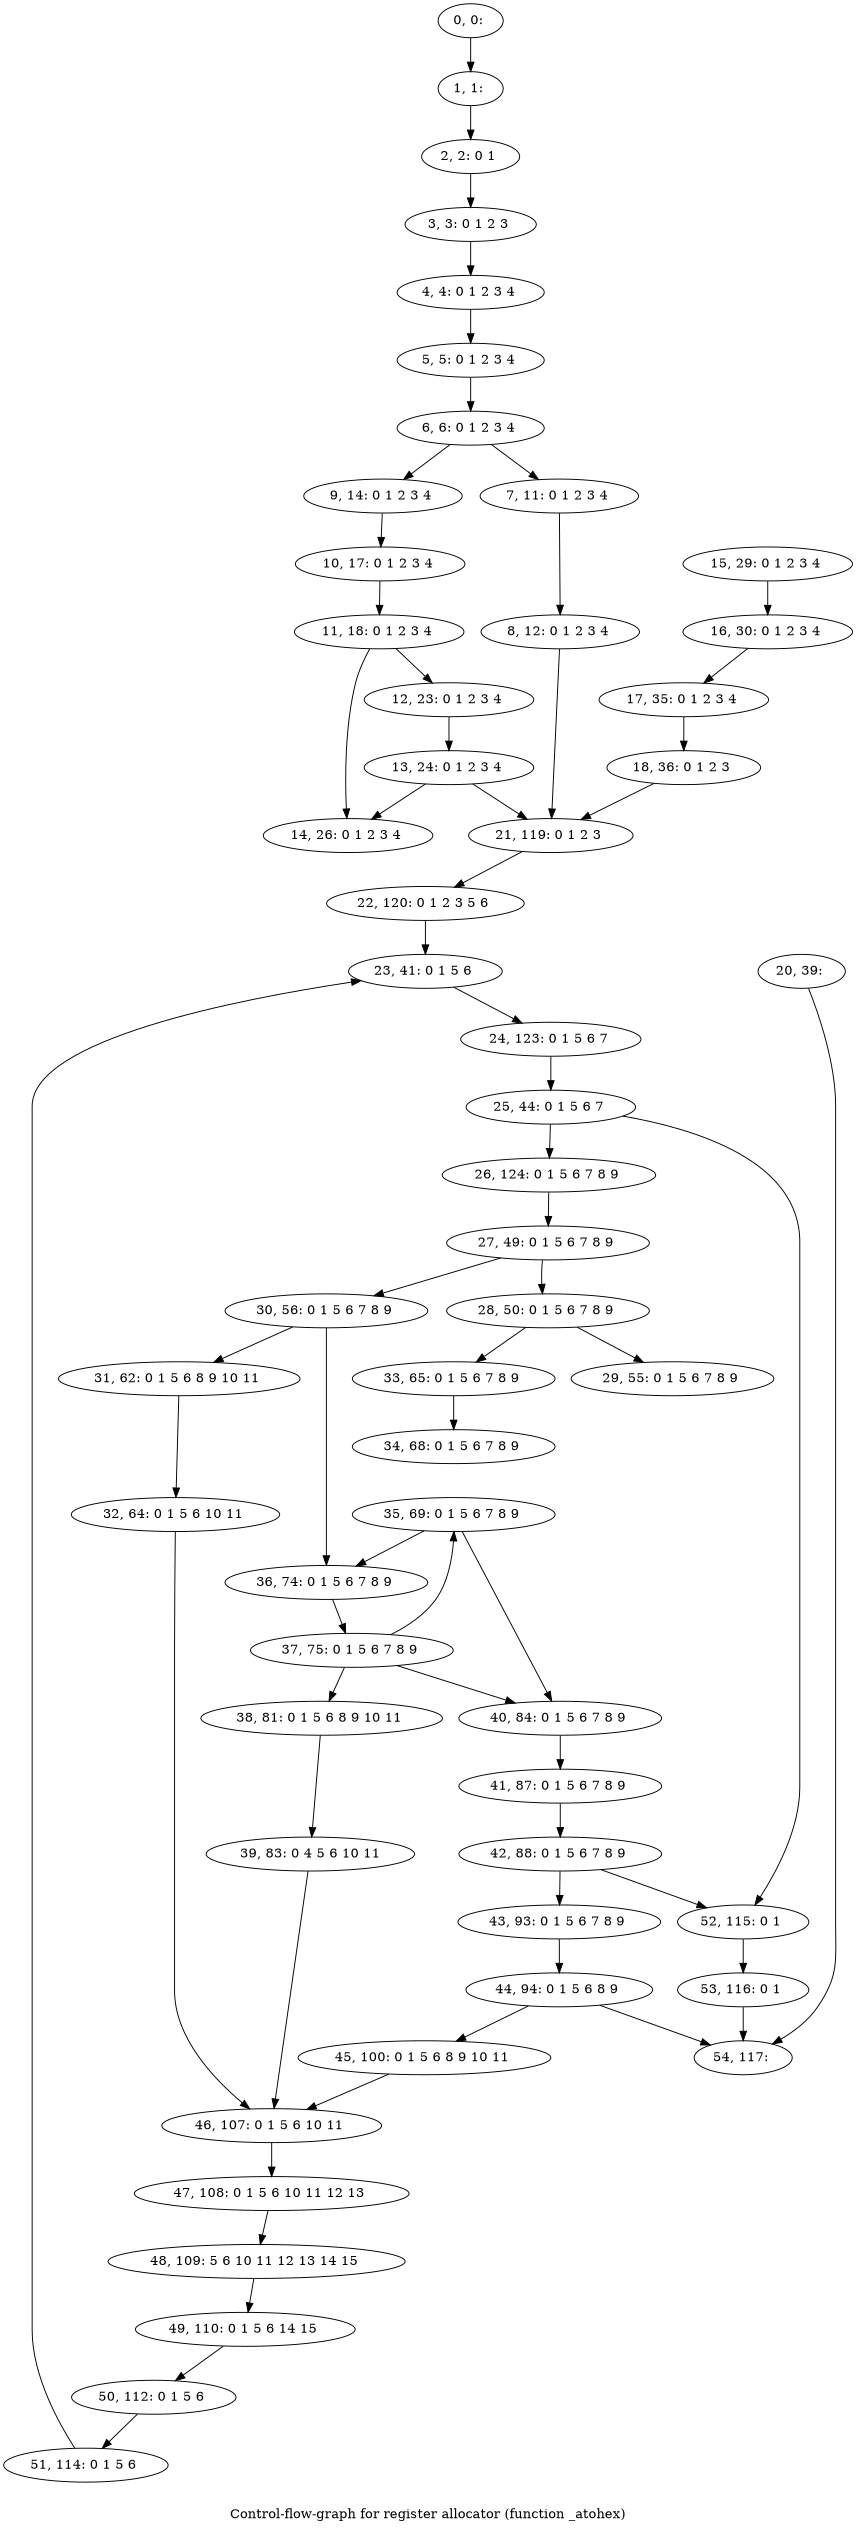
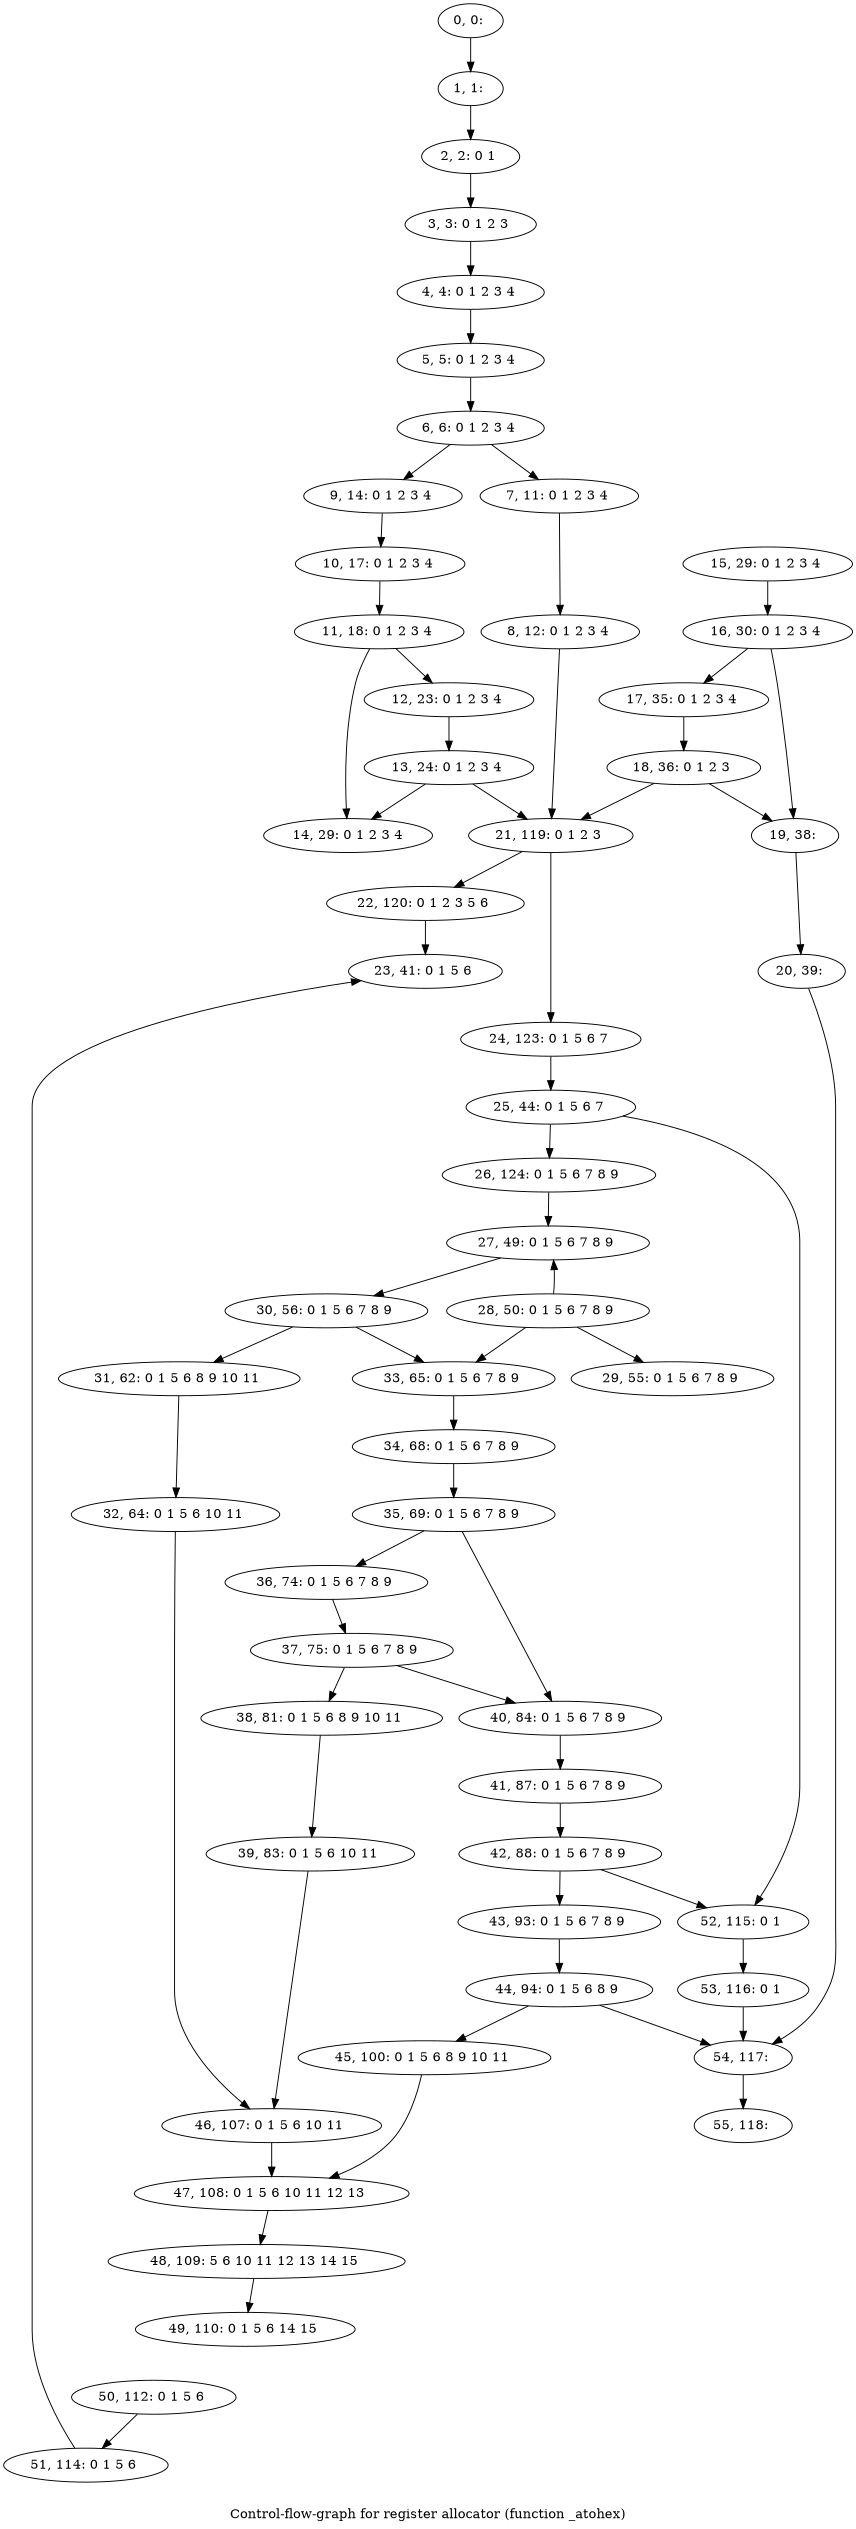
node "14, 26: 0 1 2 3 4": label "14, 26: 0 1 2 3 4" -> "14, 29: 0 1 2 3 4"
node "19, 38:": added
edge "23, 41: 0 1 5 6" -> "24, 123: 0 1 5 6 7": now "21, 119: 0 1 2 3" -> "24, 123: 0 1 5 6 7"
edge "27, 49: 0 1 5 6 7 8 9" -> "28, 50: 0 1 5 6 7 8 9": reversed
edge "30, 56: 0 1 5 6 7 8 9" -> "36, 74: 0 1 5 6 7 8 9": now "30, 56: 0 1 5 6 7 8 9" -> "33, 65: 0 1 5 6 7 8 9"
edge "37, 75: 0 1 5 6 7 8 9" -> "35, 69: 0 1 5 6 7 8 9": now "34, 68: 0 1 5 6 7 8 9" -> "35, 69: 0 1 5 6 7 8 9"
node "39, 83: 0 4 5 6 10 11": label "39, 83: 0 4 5 6 10 11" -> "39, 83: 0 1 5 6 10 11"
edge "45, 100: 0 1 5 6 8 9 10 11" -> "46, 107: 0 1 5 6 10 11": now "45, 100: 0 1 5 6 8 9 10 11" -> "47, 108: 0 1 5 6 10 11 12 13"
node "55, 118:": added
edge "49, 110: 0 1 5 6 14 15" -> "50, 112: 0 1 5 6": removed
